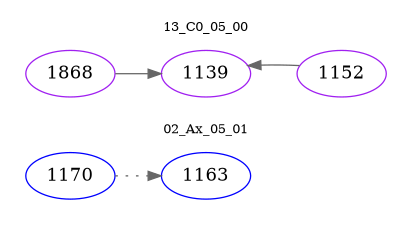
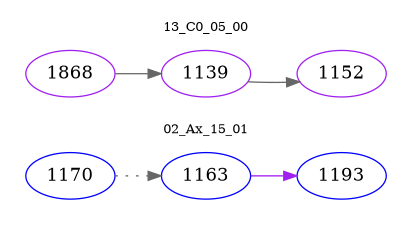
edge "1152" -> "1139": reversed
cluster "02_Ax_05_01": label "02_Ax_05_01" -> "02_Ax_15_01"
node "1193": added
